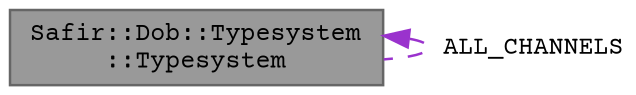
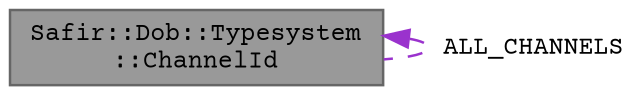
node "Safir::Dob::Typesystem ::Typesystem": label "Safir::Dob::Typesystem ::Typesystem" -> "Safir::Dob::Typesystem ::ChannelId"
